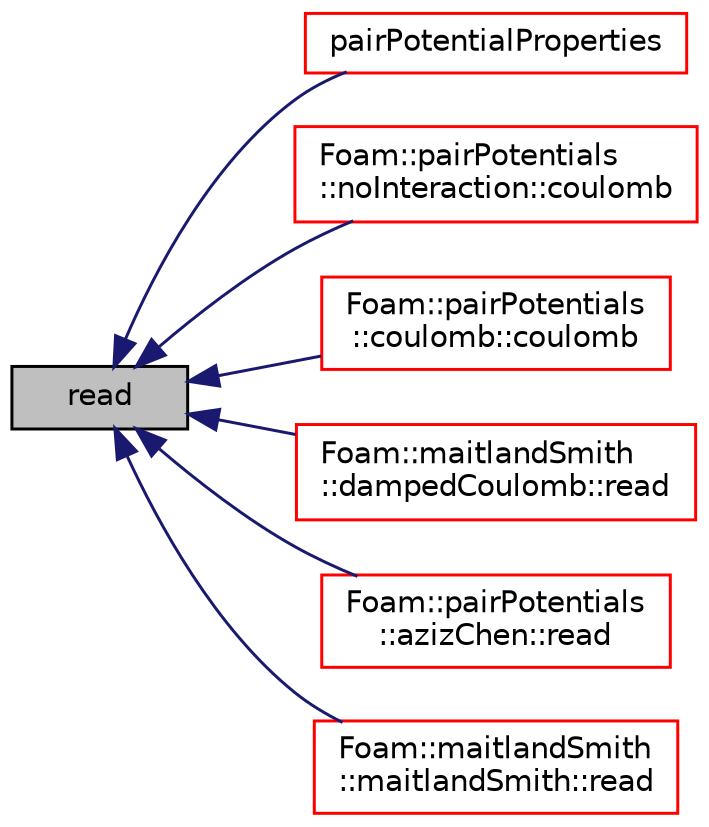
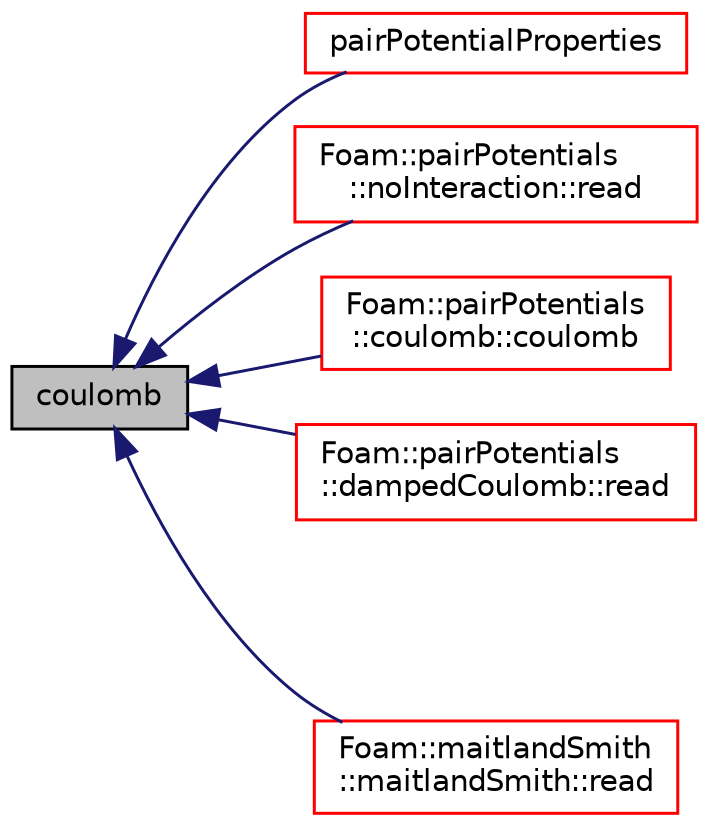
node "Foam::pairPotentials ::noInteraction::coulomb": label "Foam::pairPotentials ::noInteraction::coulomb" -> "Foam::pairPotentials ::noInteraction::read"
node "read": label "read" -> "coulomb"
node "Foam::maitlandSmith ::dampedCoulomb::read": label "Foam::maitlandSmith ::dampedCoulomb::read" -> "Foam::pairPotentials ::dampedCoulomb::read"
node "Foam::pairPotentials ::azizChen::read": removed
